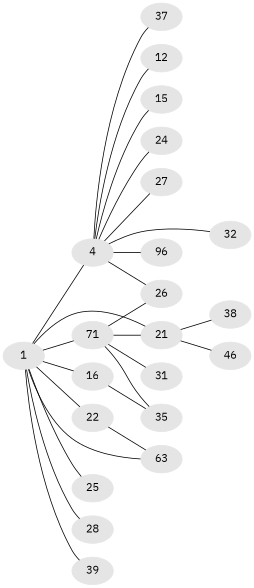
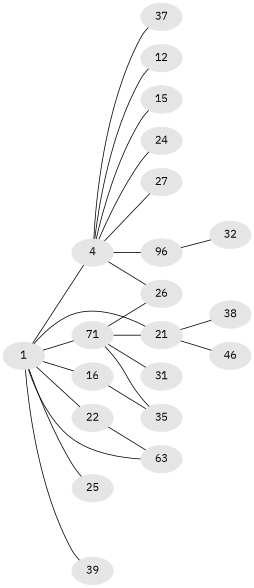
edge "32" -- "4": now "32" -- "96"
node "28": removed
